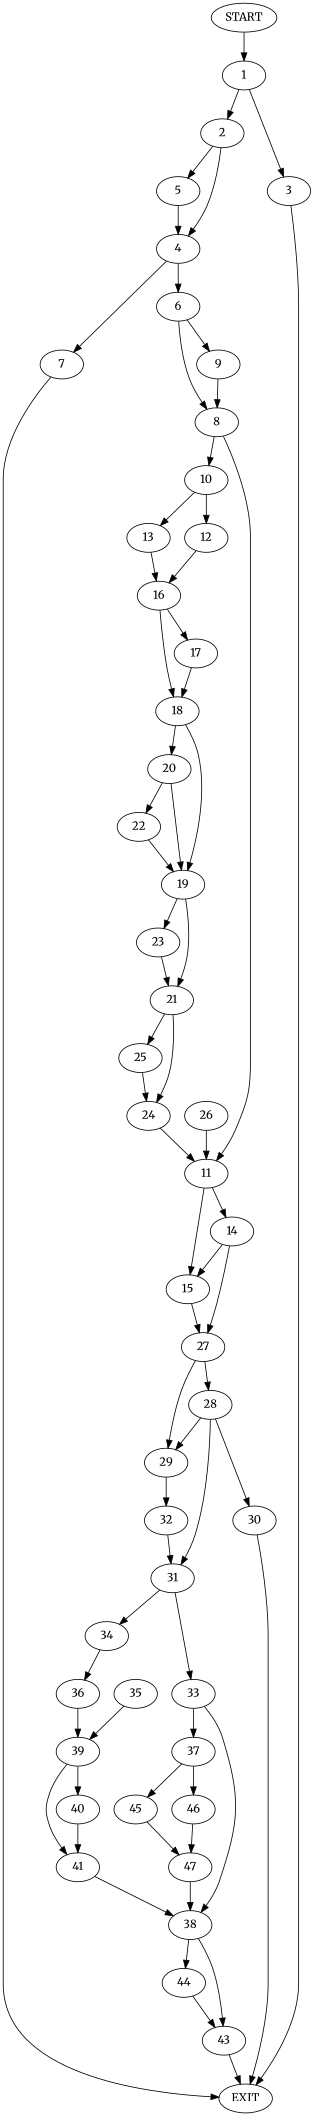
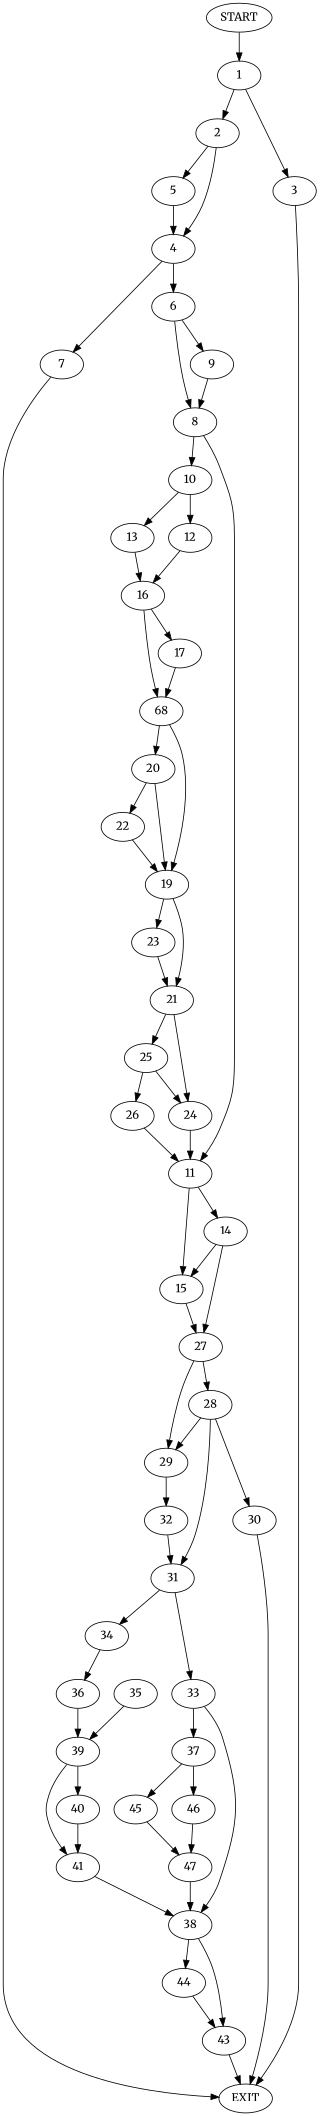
node "18": label "18" -> "68"
edge "25" -> "26": added
